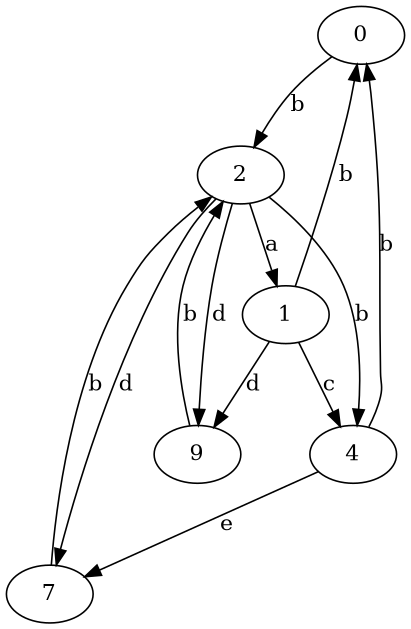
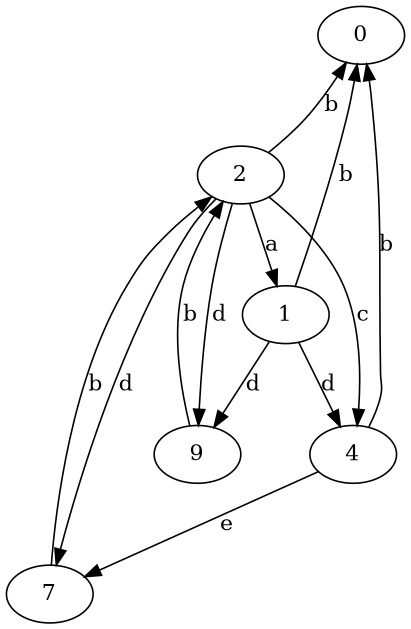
edge "0" -> "2": reversed
edge "2" -> "4": label "b" -> "c"
edge "1" -> "4": label "c" -> "d"
